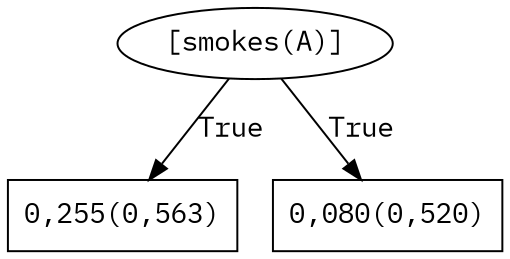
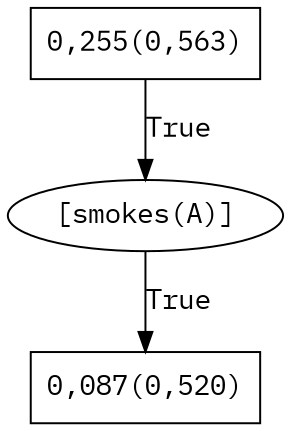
edge "[smokes(A)]" -> "0,255(0,563)": reversed
node "0,080(0,520)": label "0,080(0,520)" -> "0,087(0,520)"
